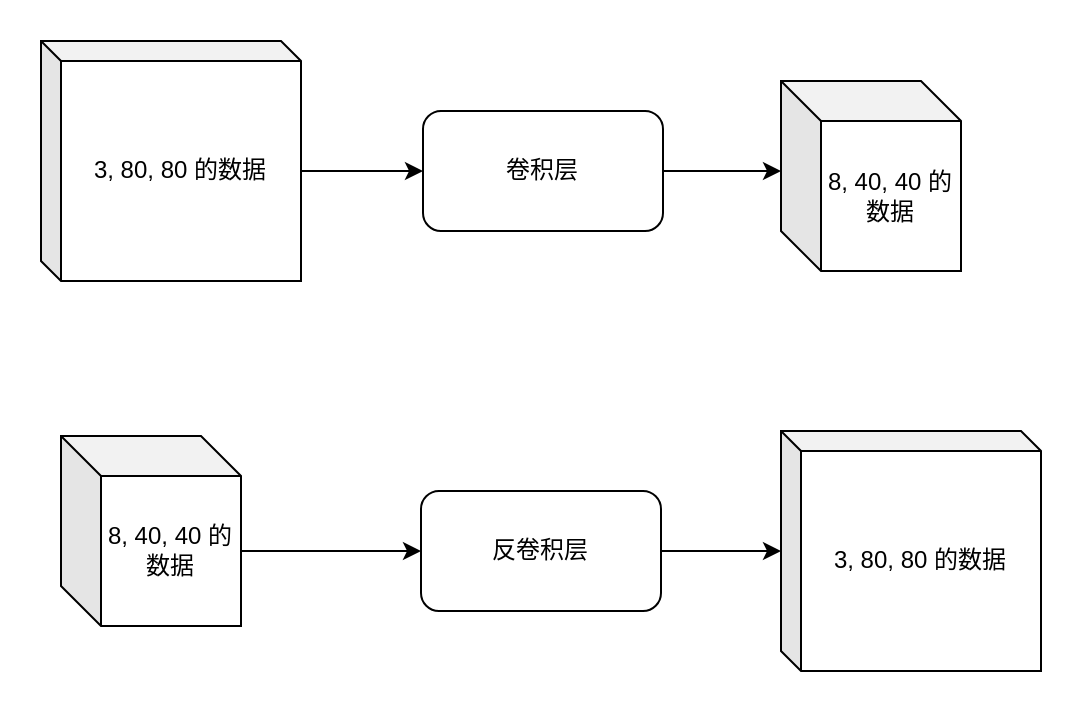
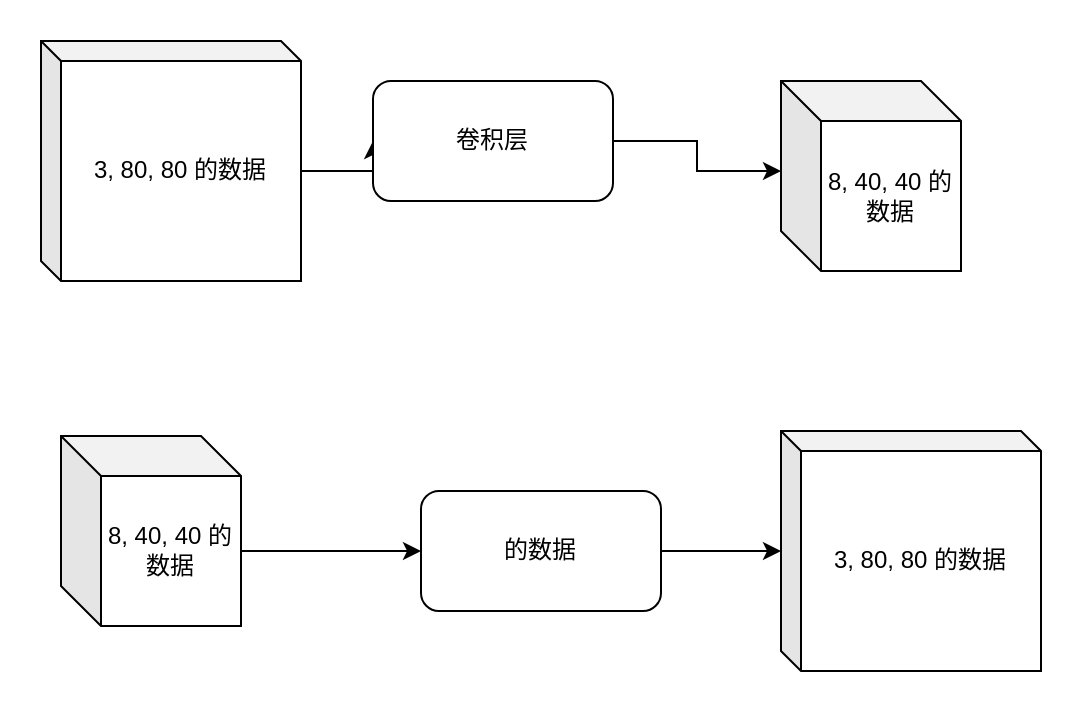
node "卷积层": moved (543, 171) -> (493, 141)
node "反卷积层": label "反卷积层" -> "的数据"
